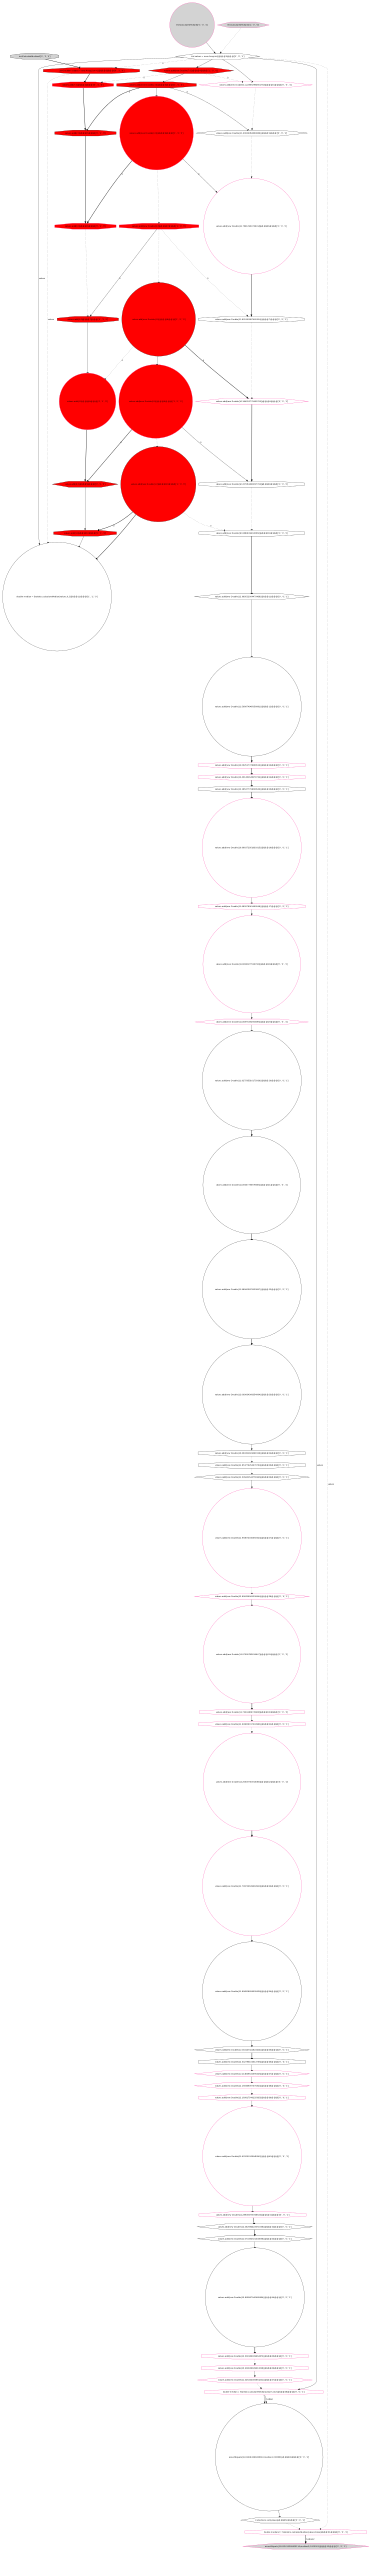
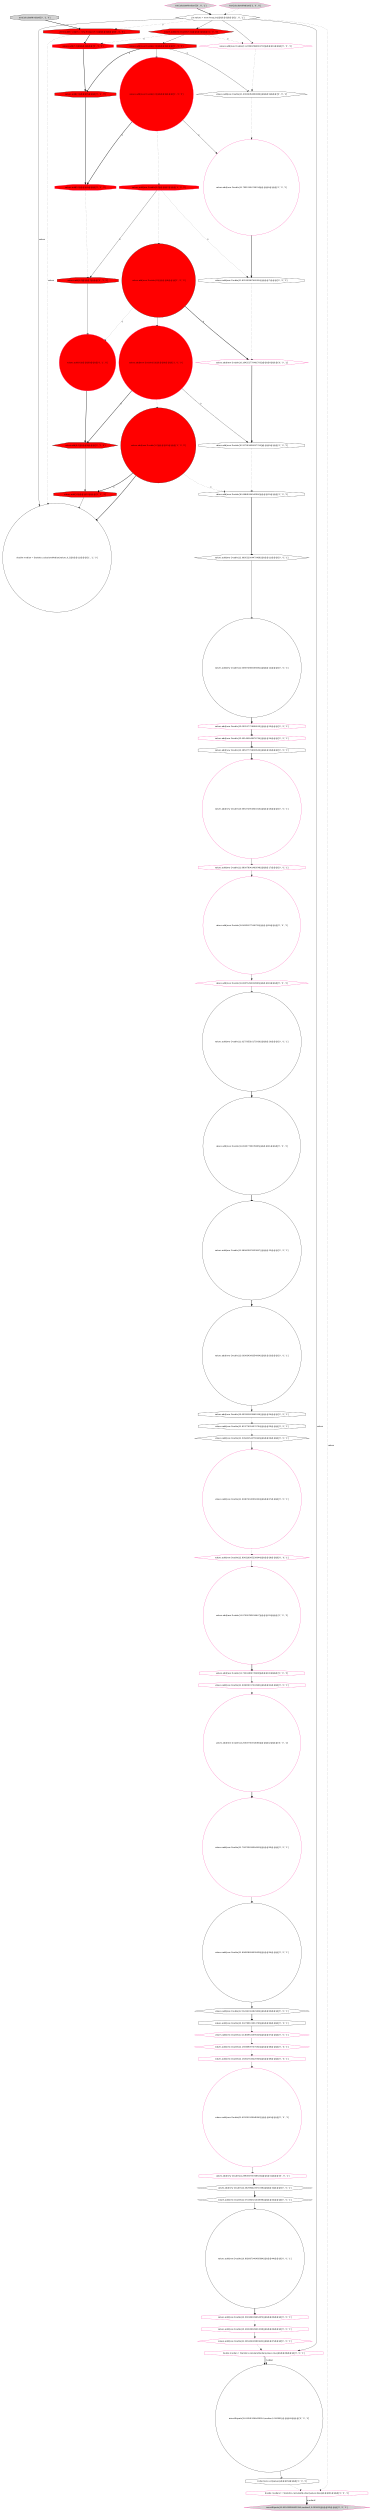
node "testCalculateMedian5['0', '0', '1']": shape circle -> hexagon
edge "testCalculateMedian5['0', '0', '1']" -> "List values = new ArrayList()@@@3@@@['1', '0', '1']": style solid -> bold
node "Collections.sort(values)@@@50@@@['0', '0', '1']": shape hexagon -> octagon
